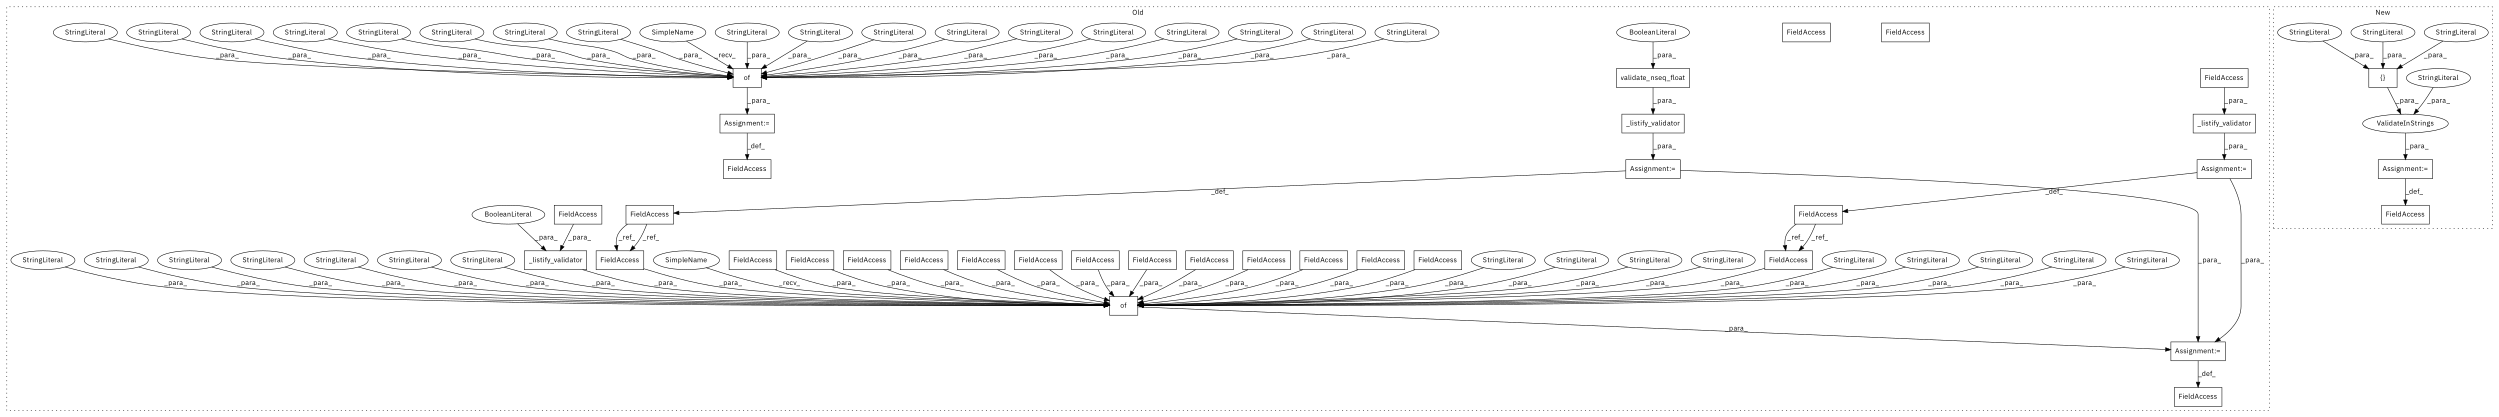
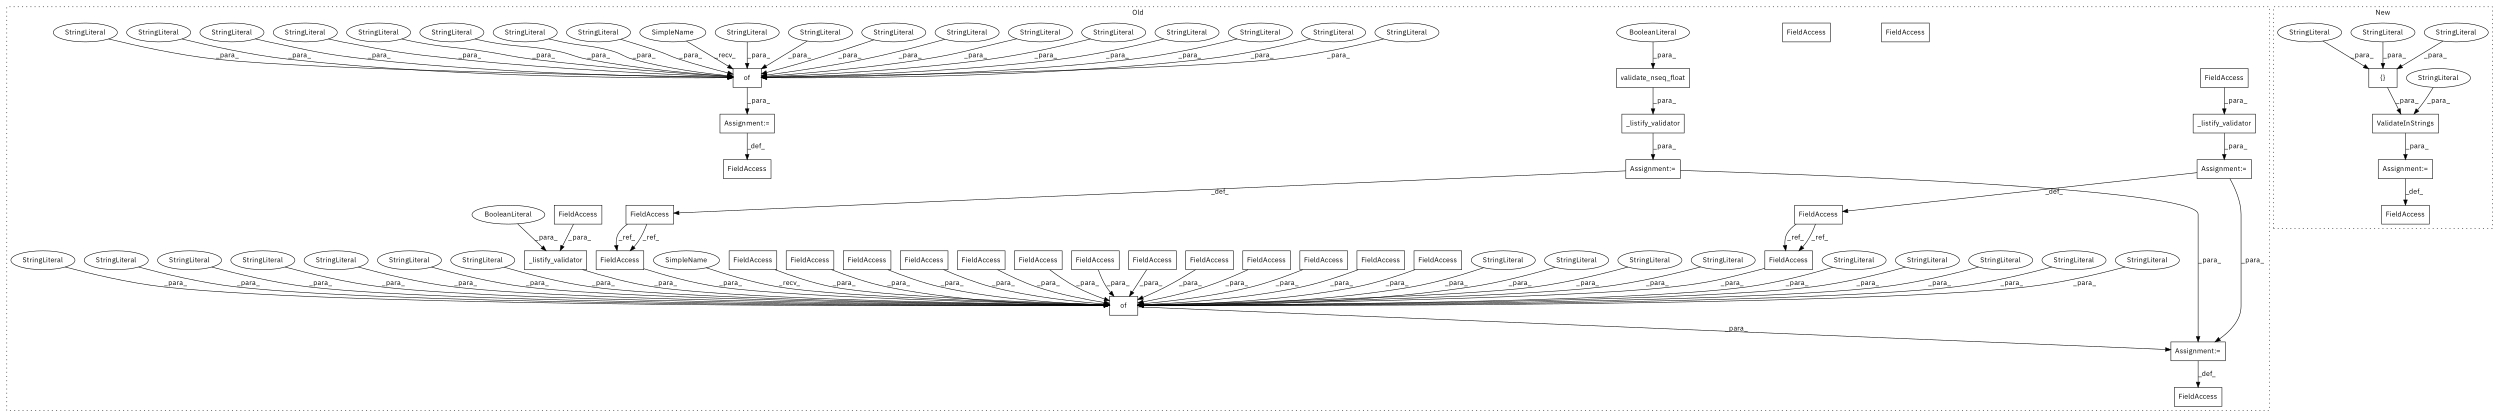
node "ValidateInStrings": shape ellipse -> box
